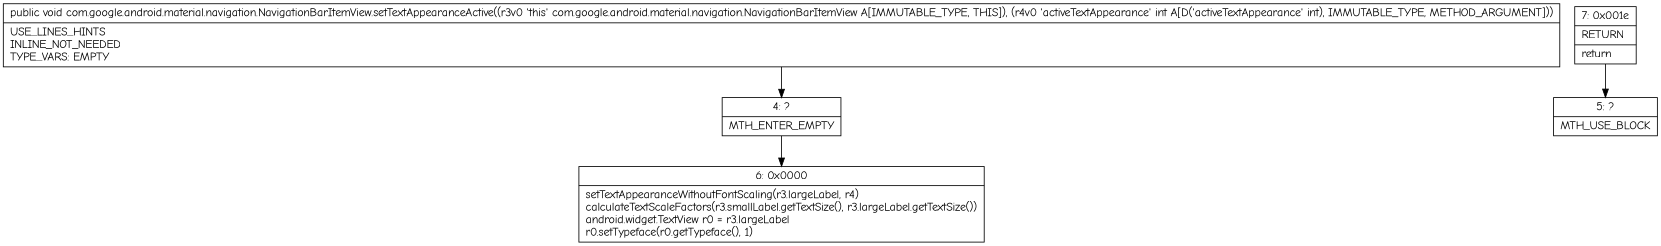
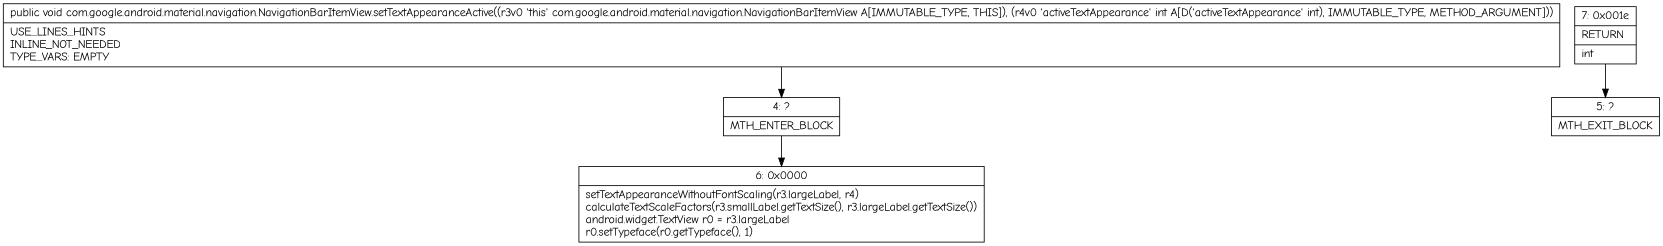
node "7: 0x001e": text "return" -> "int"
node "4: ?": text "MTH_ENTER_EMPTY" -> "MTH_ENTER_BLOCK"
node "5: ?": text "MTH_USE_BLOCK" -> "MTH_EXIT_BLOCK"
